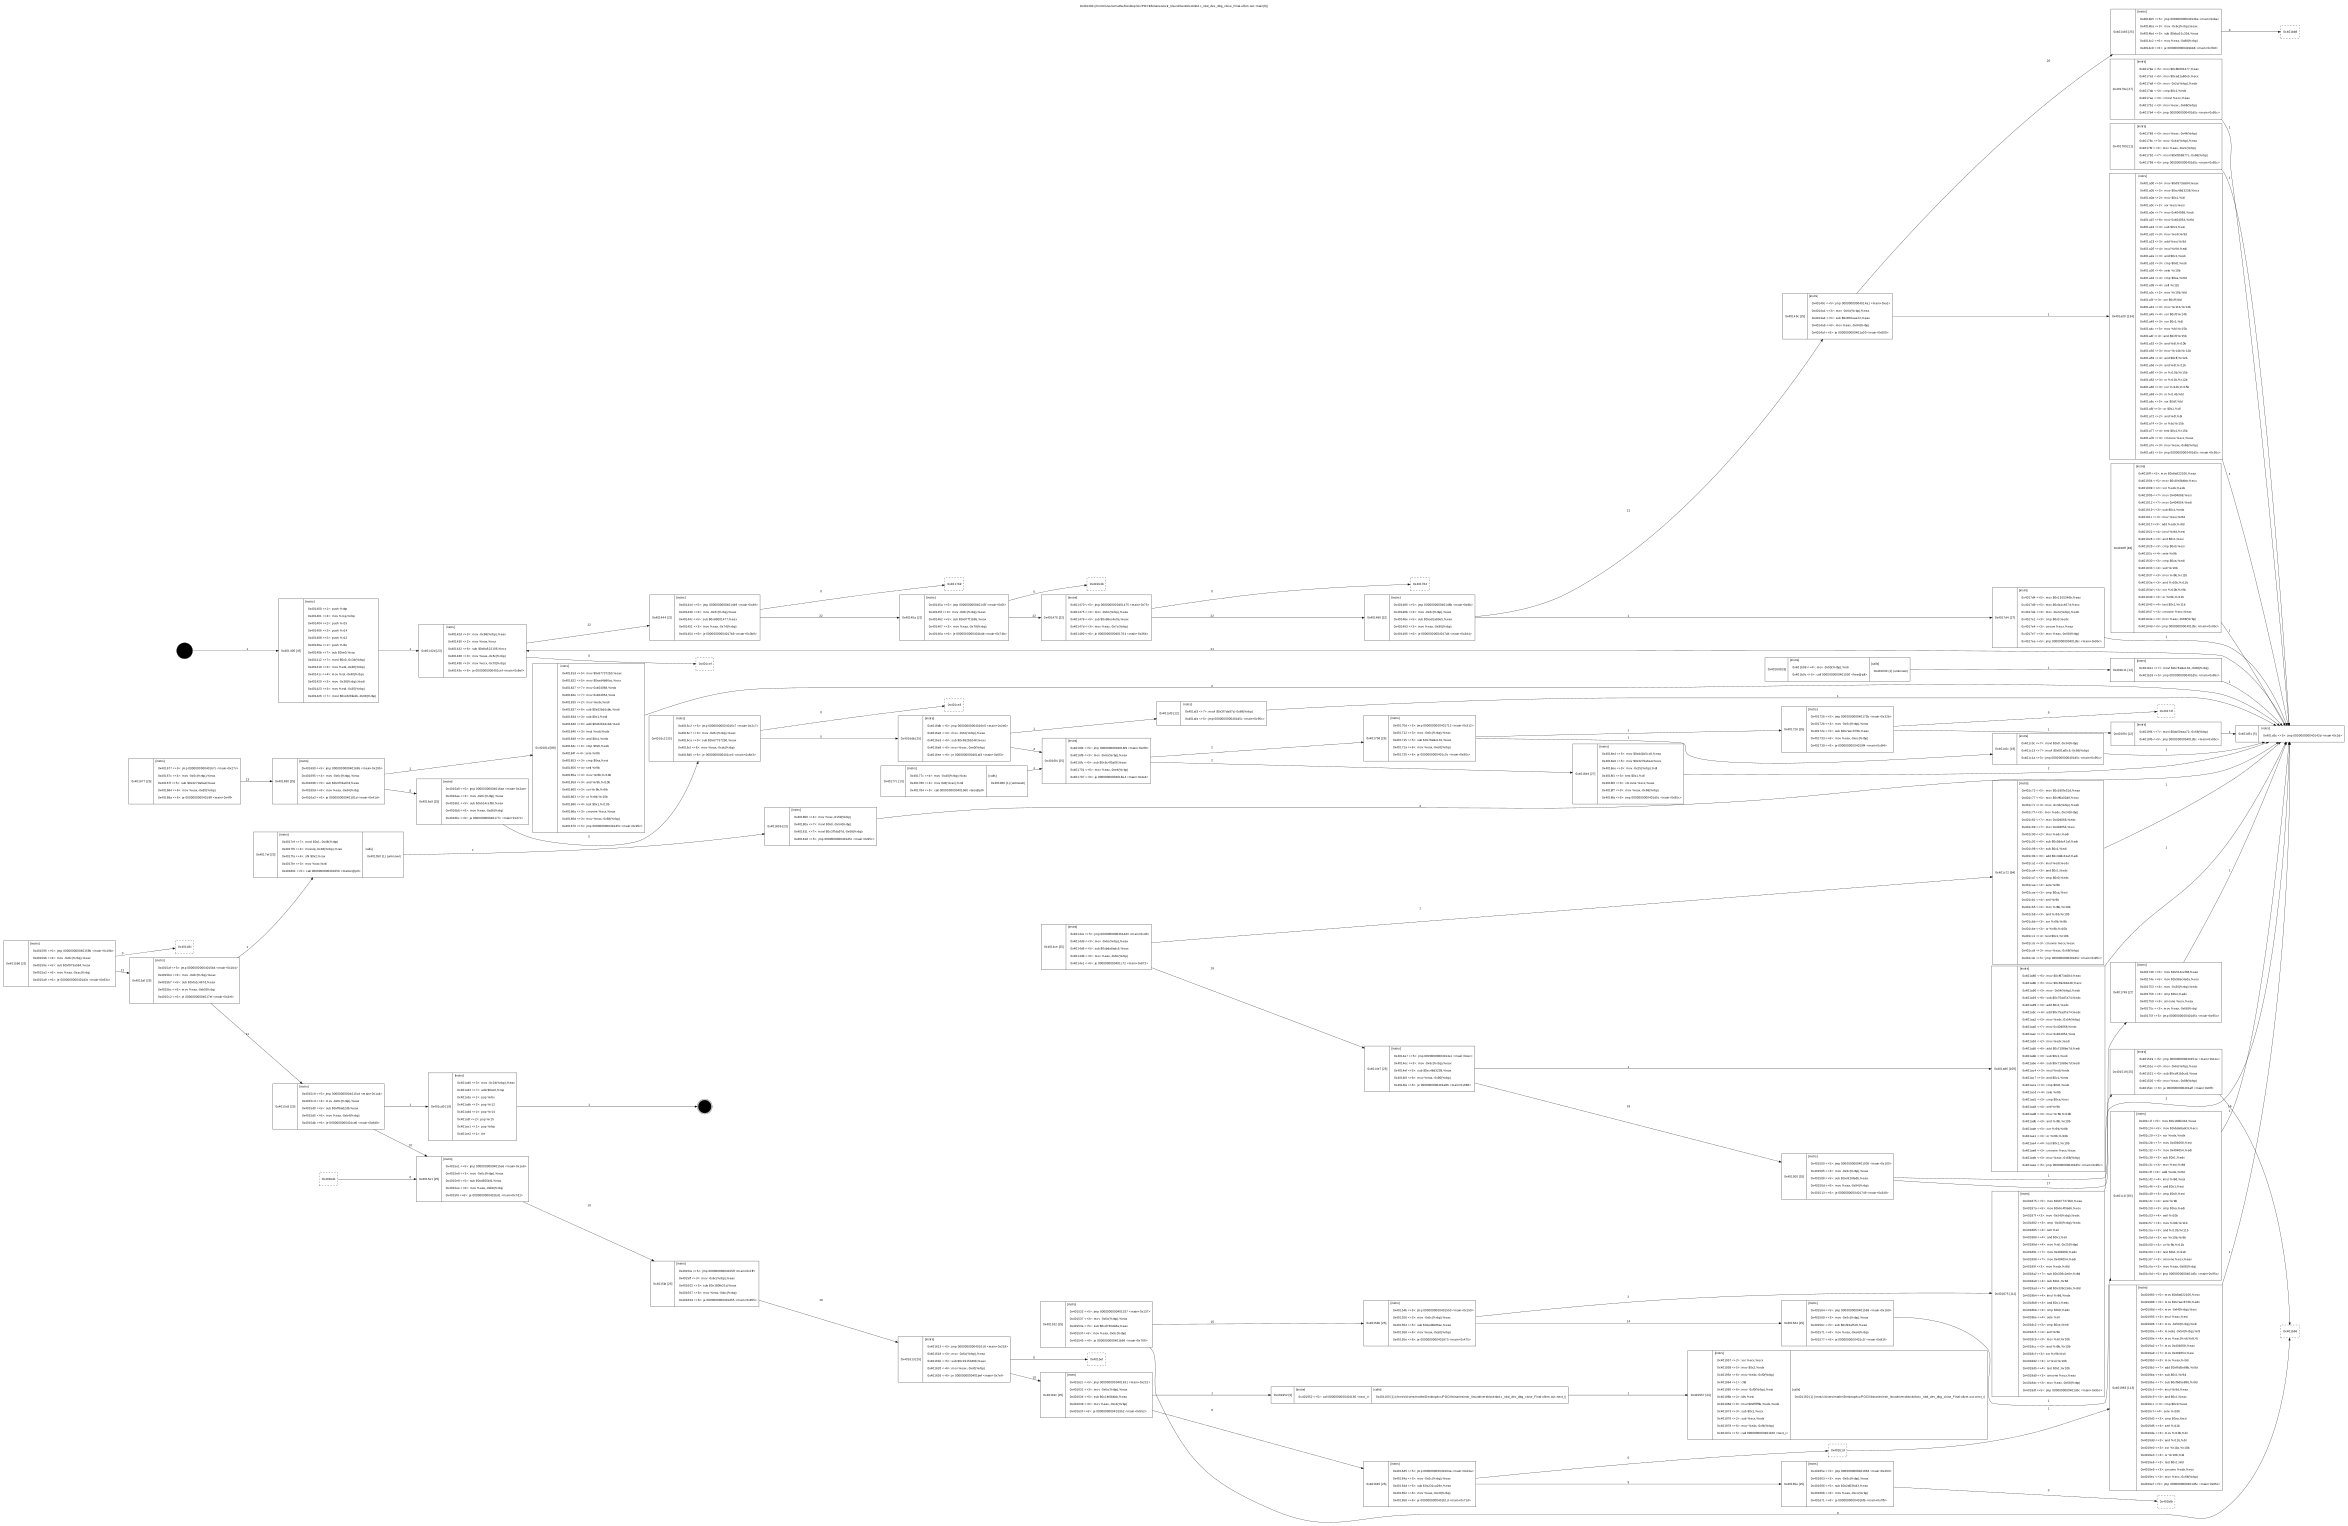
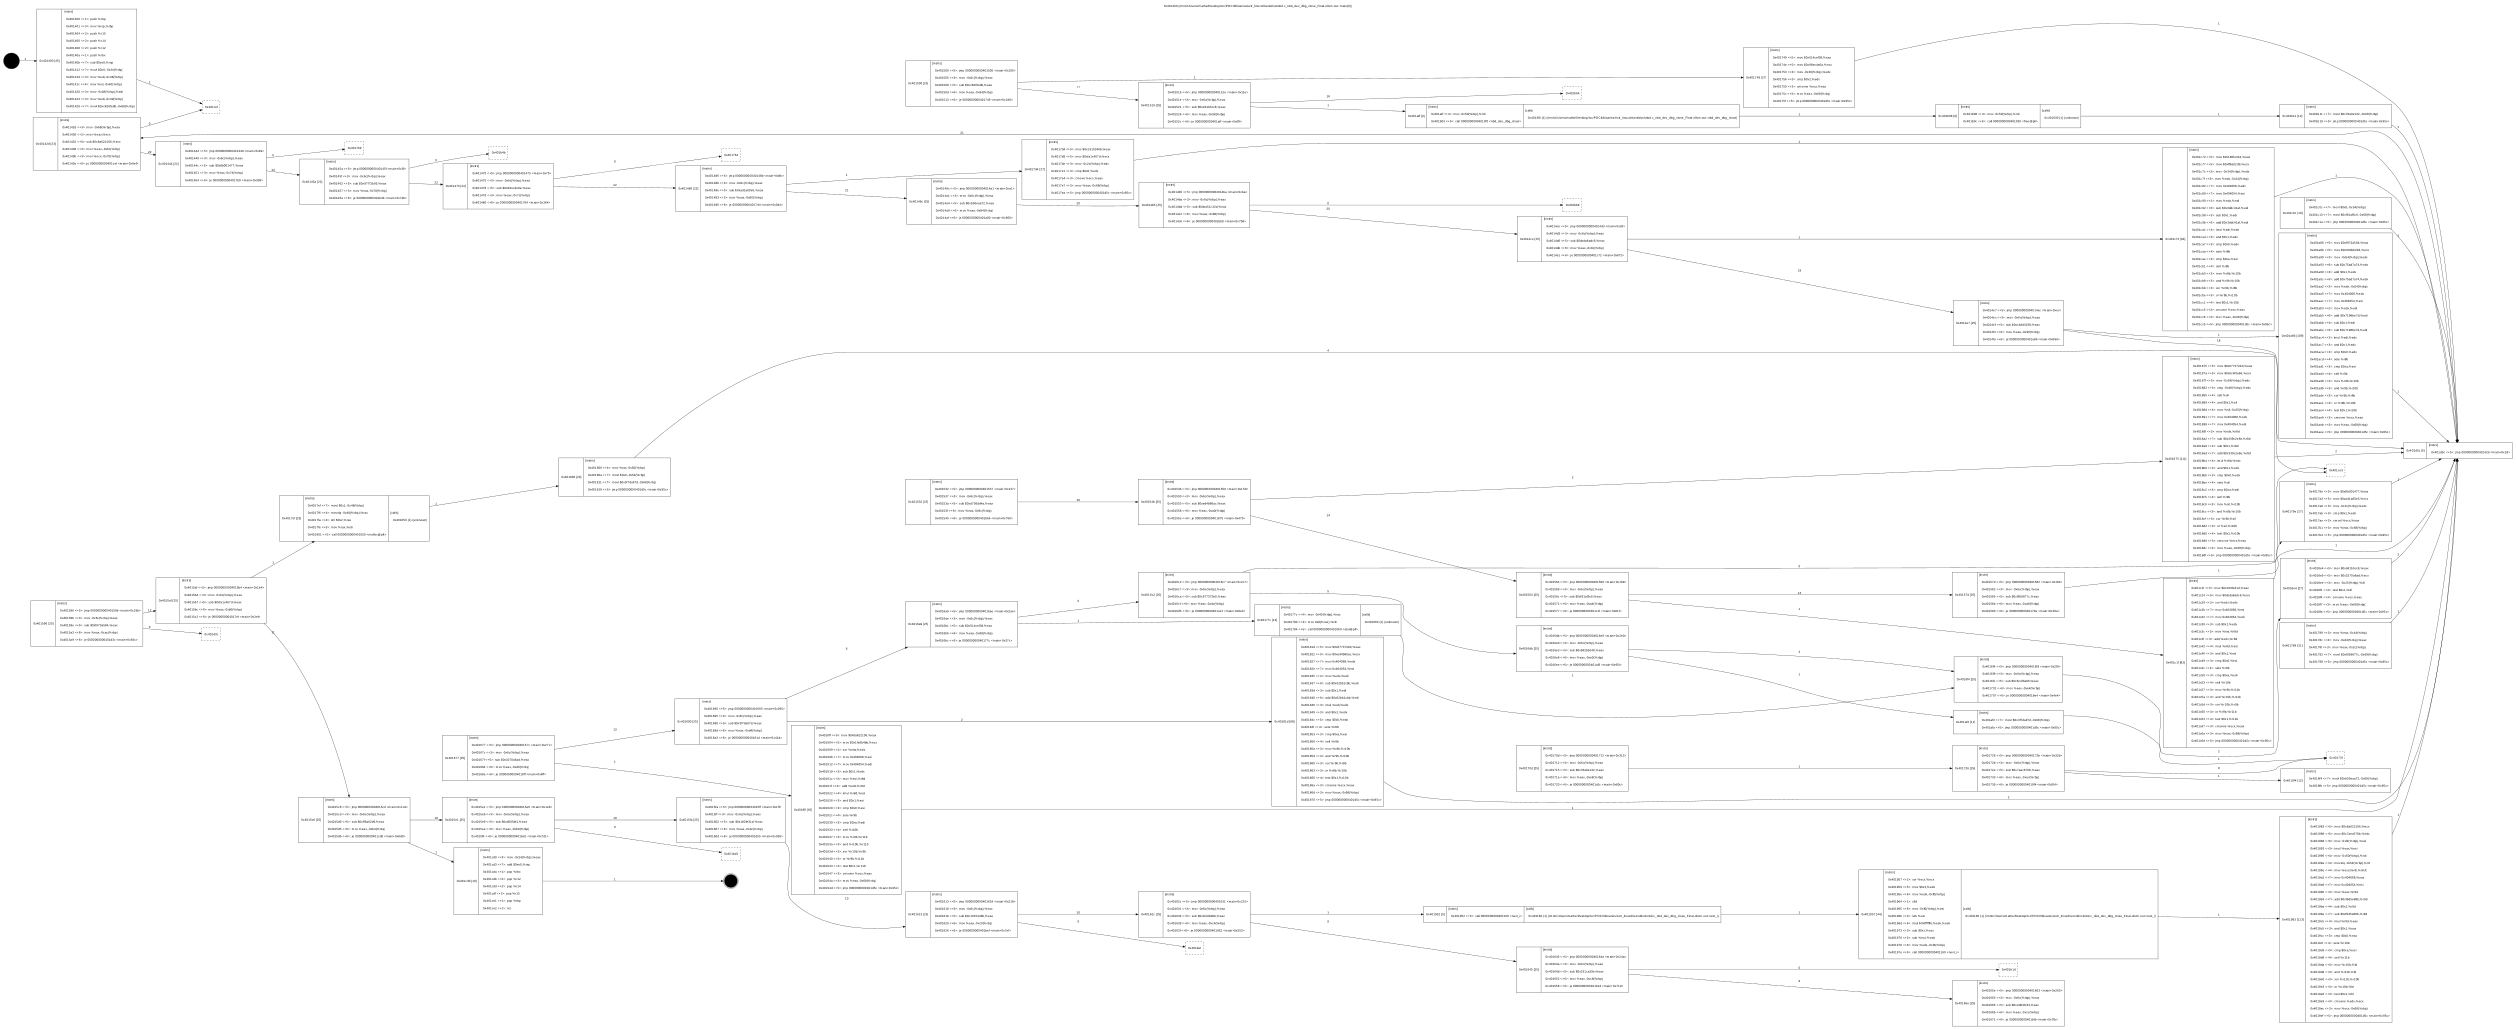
node "0x401aff [9]": added
edge "0x4014b5 [25]" -> "0x4014ce [25]": added, label "20"
node "0x401a00 [134]": removed
node "0x40157d [25]": added
edge "0x4016a9 [25]" -> "0x40177c [13]": added, label "1"
edge "0x401400 [45]" -> "0x40142d [23]": now "0x401400 [45]" -> "0x401cef"
edge "0x401af3 [12]" -> "0x401d5c [5]": now "0x401af3 [12]" -> "0x40173f"
edge "0x4019f4 [12]" -> "0x401d5c [5]": removed, label "1"
edge "0x4016f4 [25]" -> "0x40170d [25]": removed, label "2"
edge "0x40170d [25]" -> "0x401c0c [19]": removed, label "1"
edge "0x401677 [25]" -> "0x4018ff [83]": added, label "1"
edge "0x4014e7 [25]" -> "0x401500 [25]": now "0x4014e7 [25]" -> "0x401ce3"
edge "0x401bd1" -> "0x4015e1 [25]": reversed
edge "0x401b1d" -> "0x401983 [113]": now "0x401957 [44]" -> "0x401983 [113]"
node "0x401bfb": removed
edge "0x401532 [25]" -> "0x401b66": removed, label "0"
